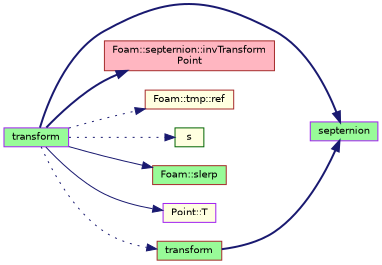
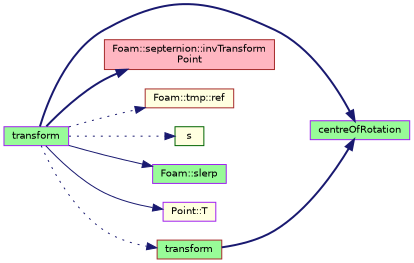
node "septernion": label "septernion" -> "centreOfRotation"
node "Foam::slerp": color brown -> purple
